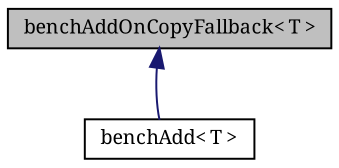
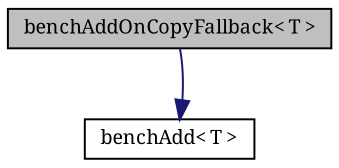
edge "benchAdd< T >" -> "benchAddOnCopyFallback< T >": reversed
